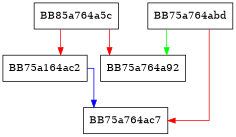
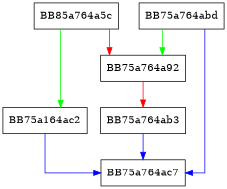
edge "BB85a764a5c" -> "BB75a164ac2": color red -> green
edge "BB75a764abd" -> "BB75a764ac7": color red -> blue
node "BB75a764ab3": added
